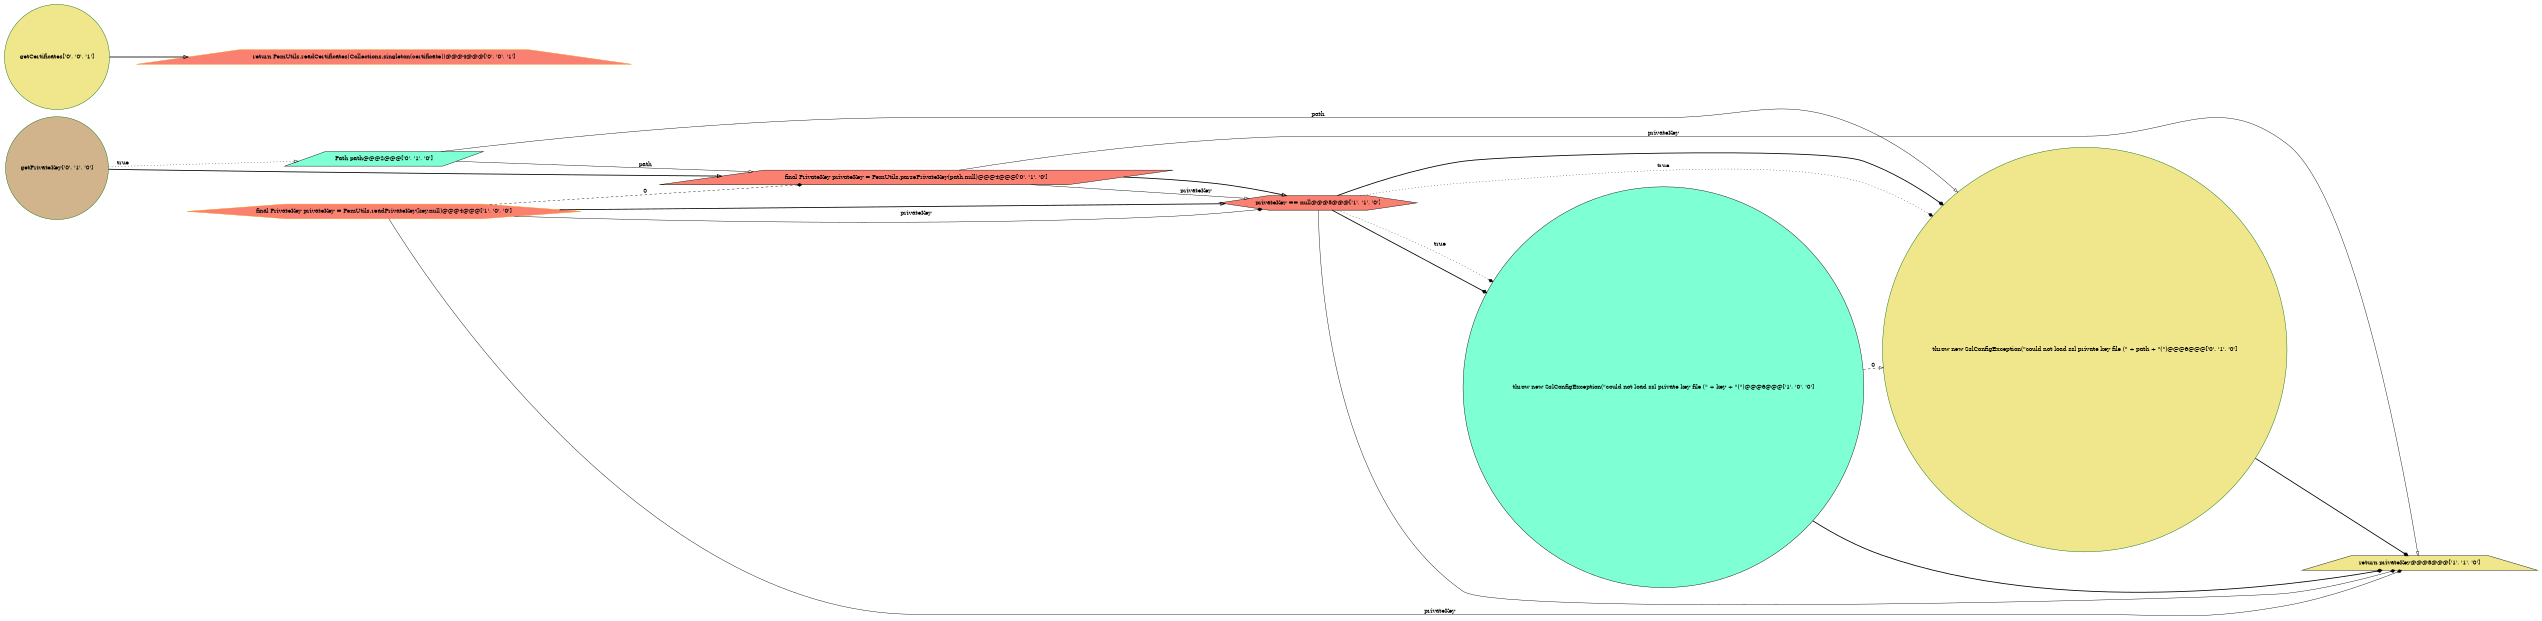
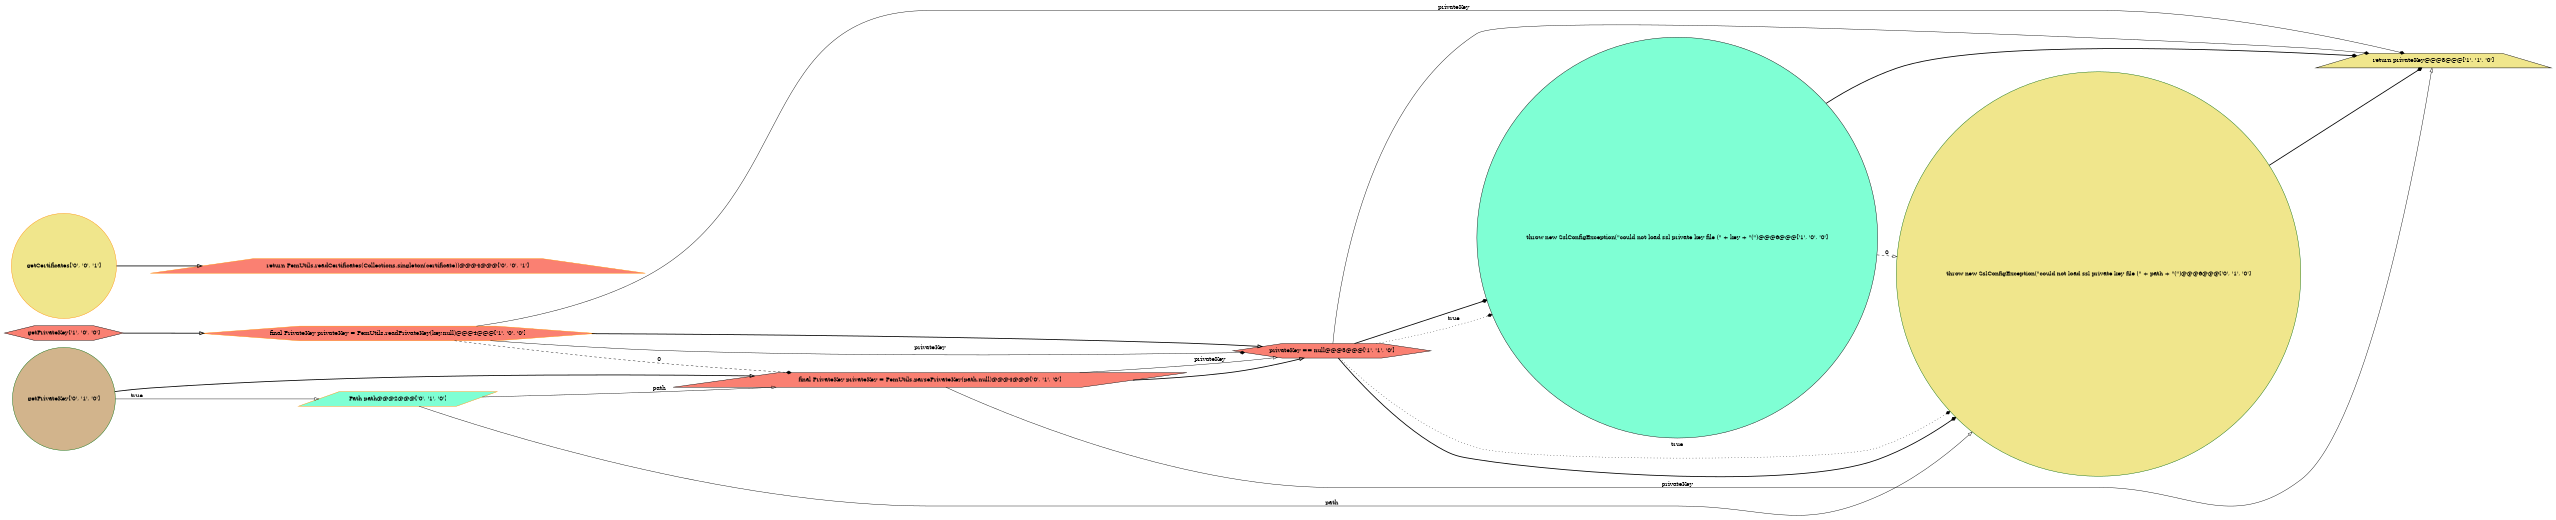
node "getCertificates['0', '0', '1']": color darkgreen -> darkorange
node "Path path@@@2@@@['0', '1', '0']": color black -> darkorange
edge "getPrivateKey['0', '1', '0']" -> "Path path@@@2@@@['0', '1', '0']": style dotted -> solid
node "getPrivateKey['1', '0', '0']": added
